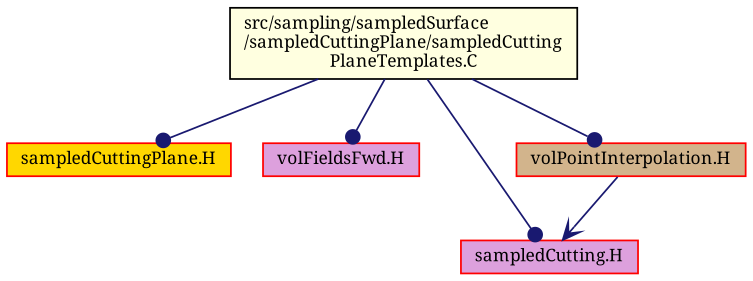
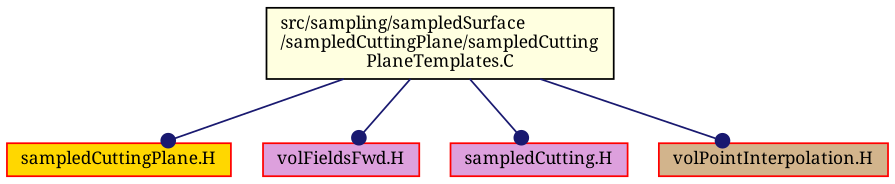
edge "volPointInterpolation.H" -> "sampledCutting.H": removed
